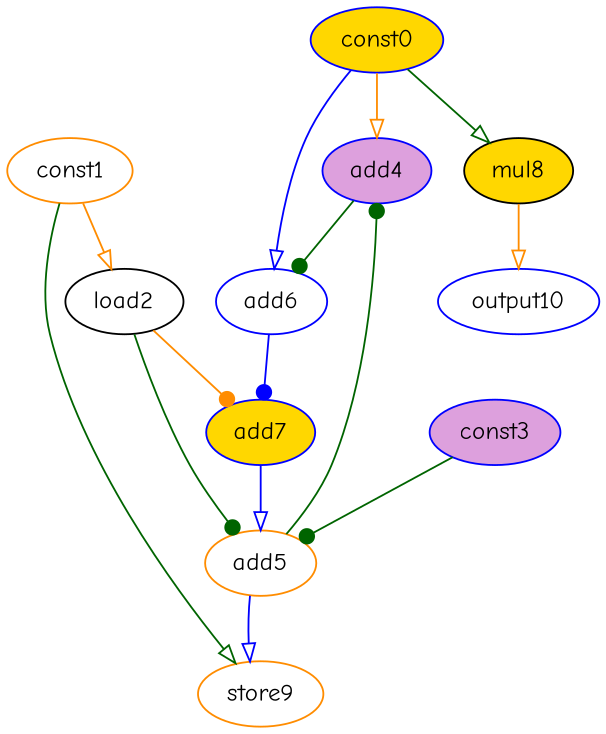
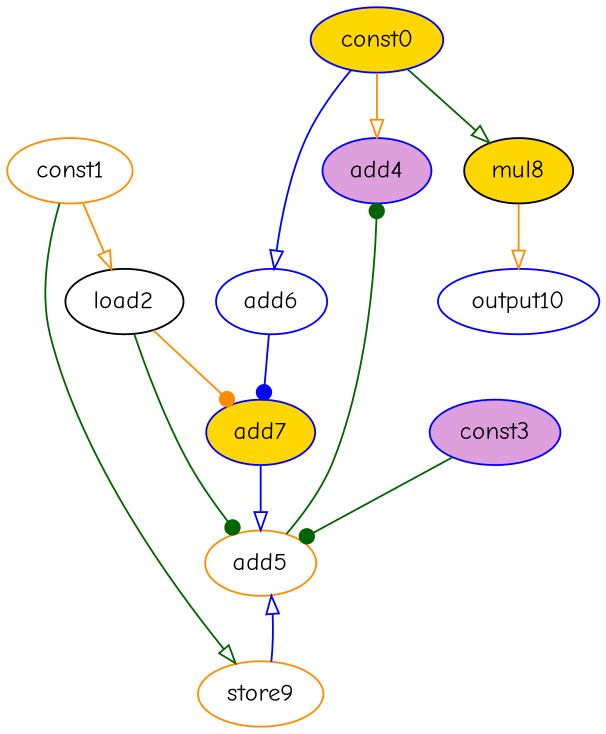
edge "add4" -> "add6": removed
edge "add5" -> "store9": reversed
